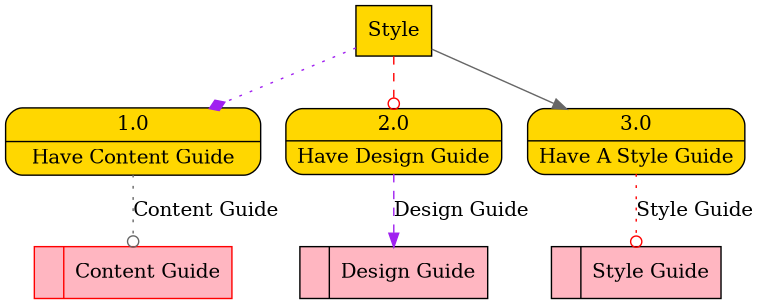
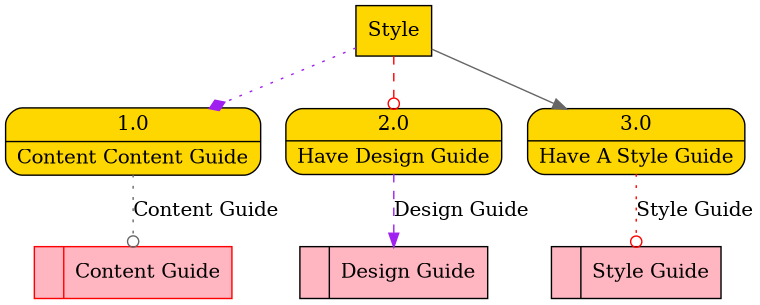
node "1.0": text "Have Content Guide" -> "Content Content Guide"
